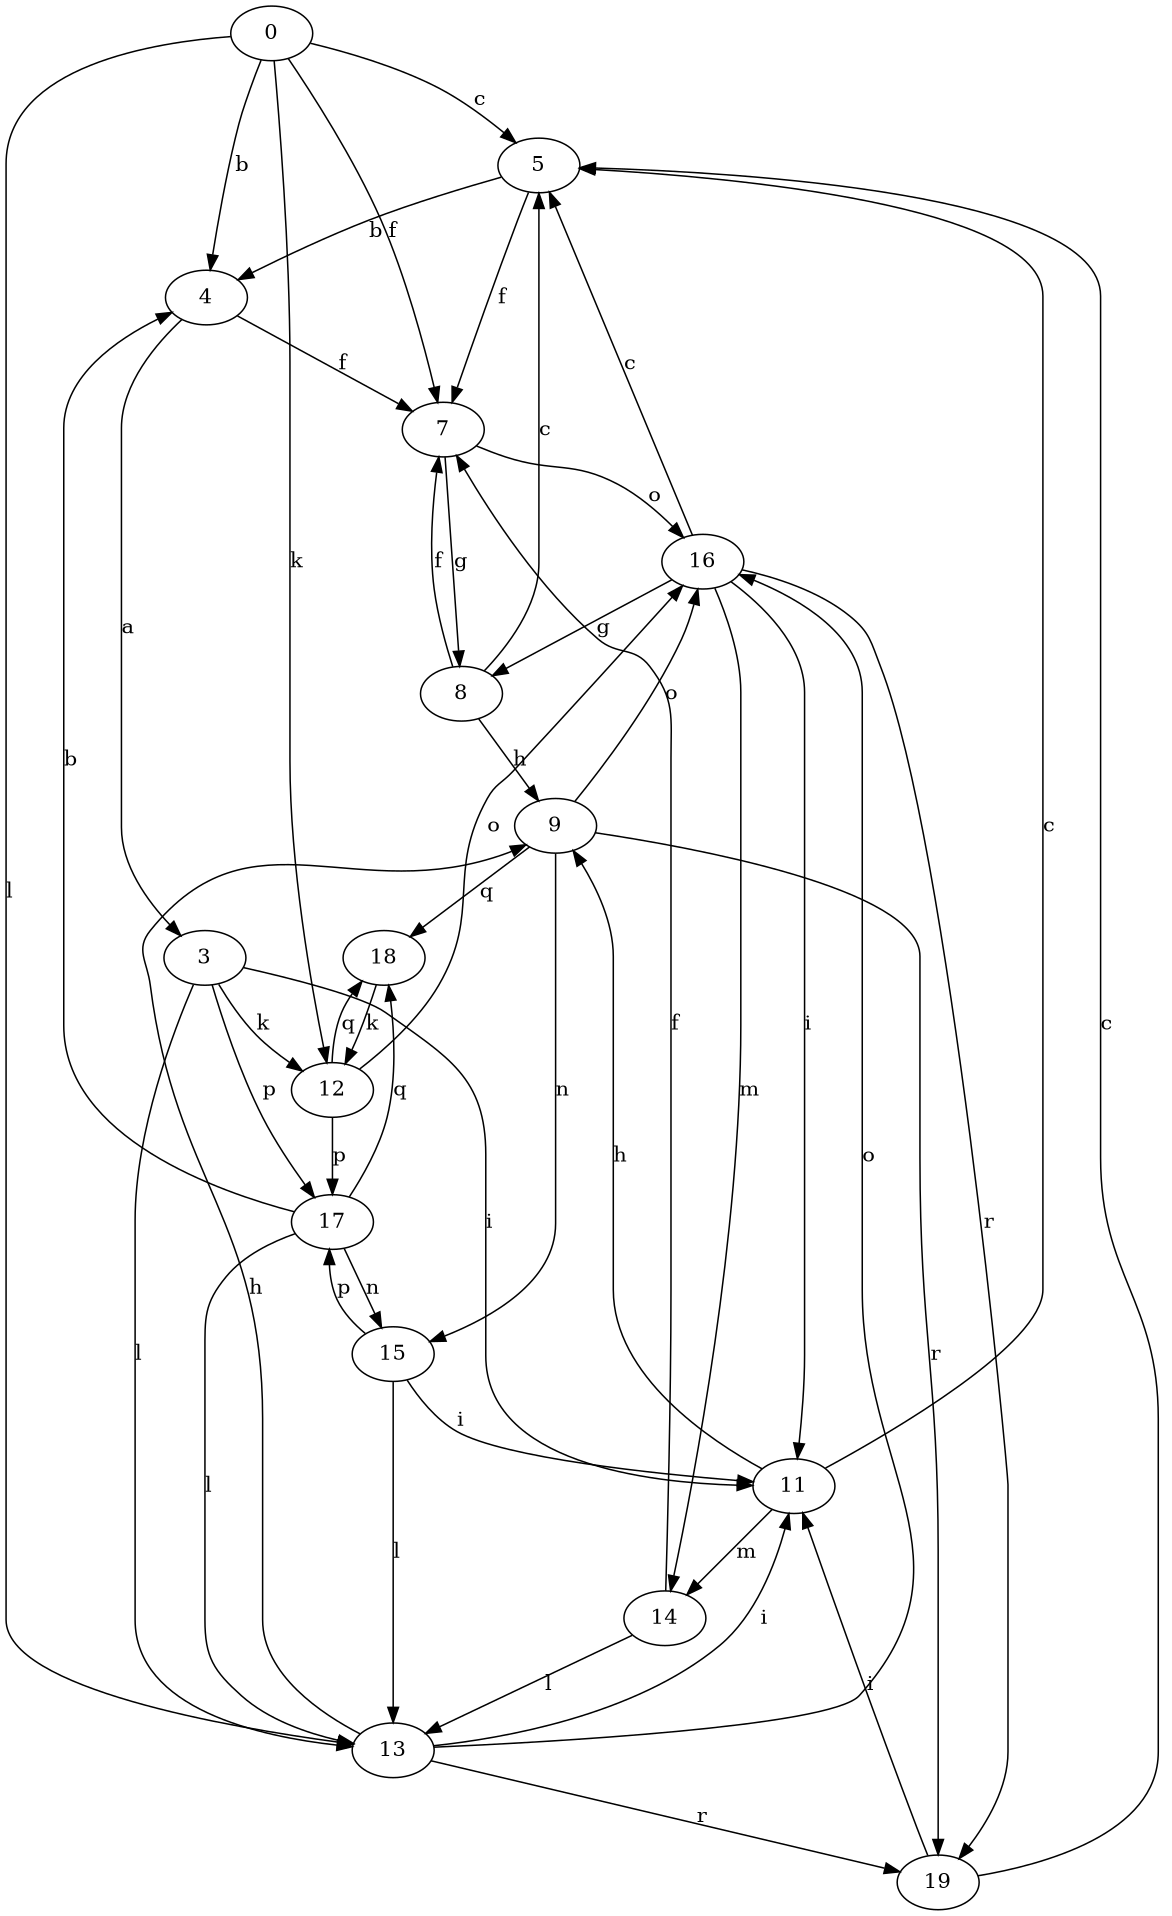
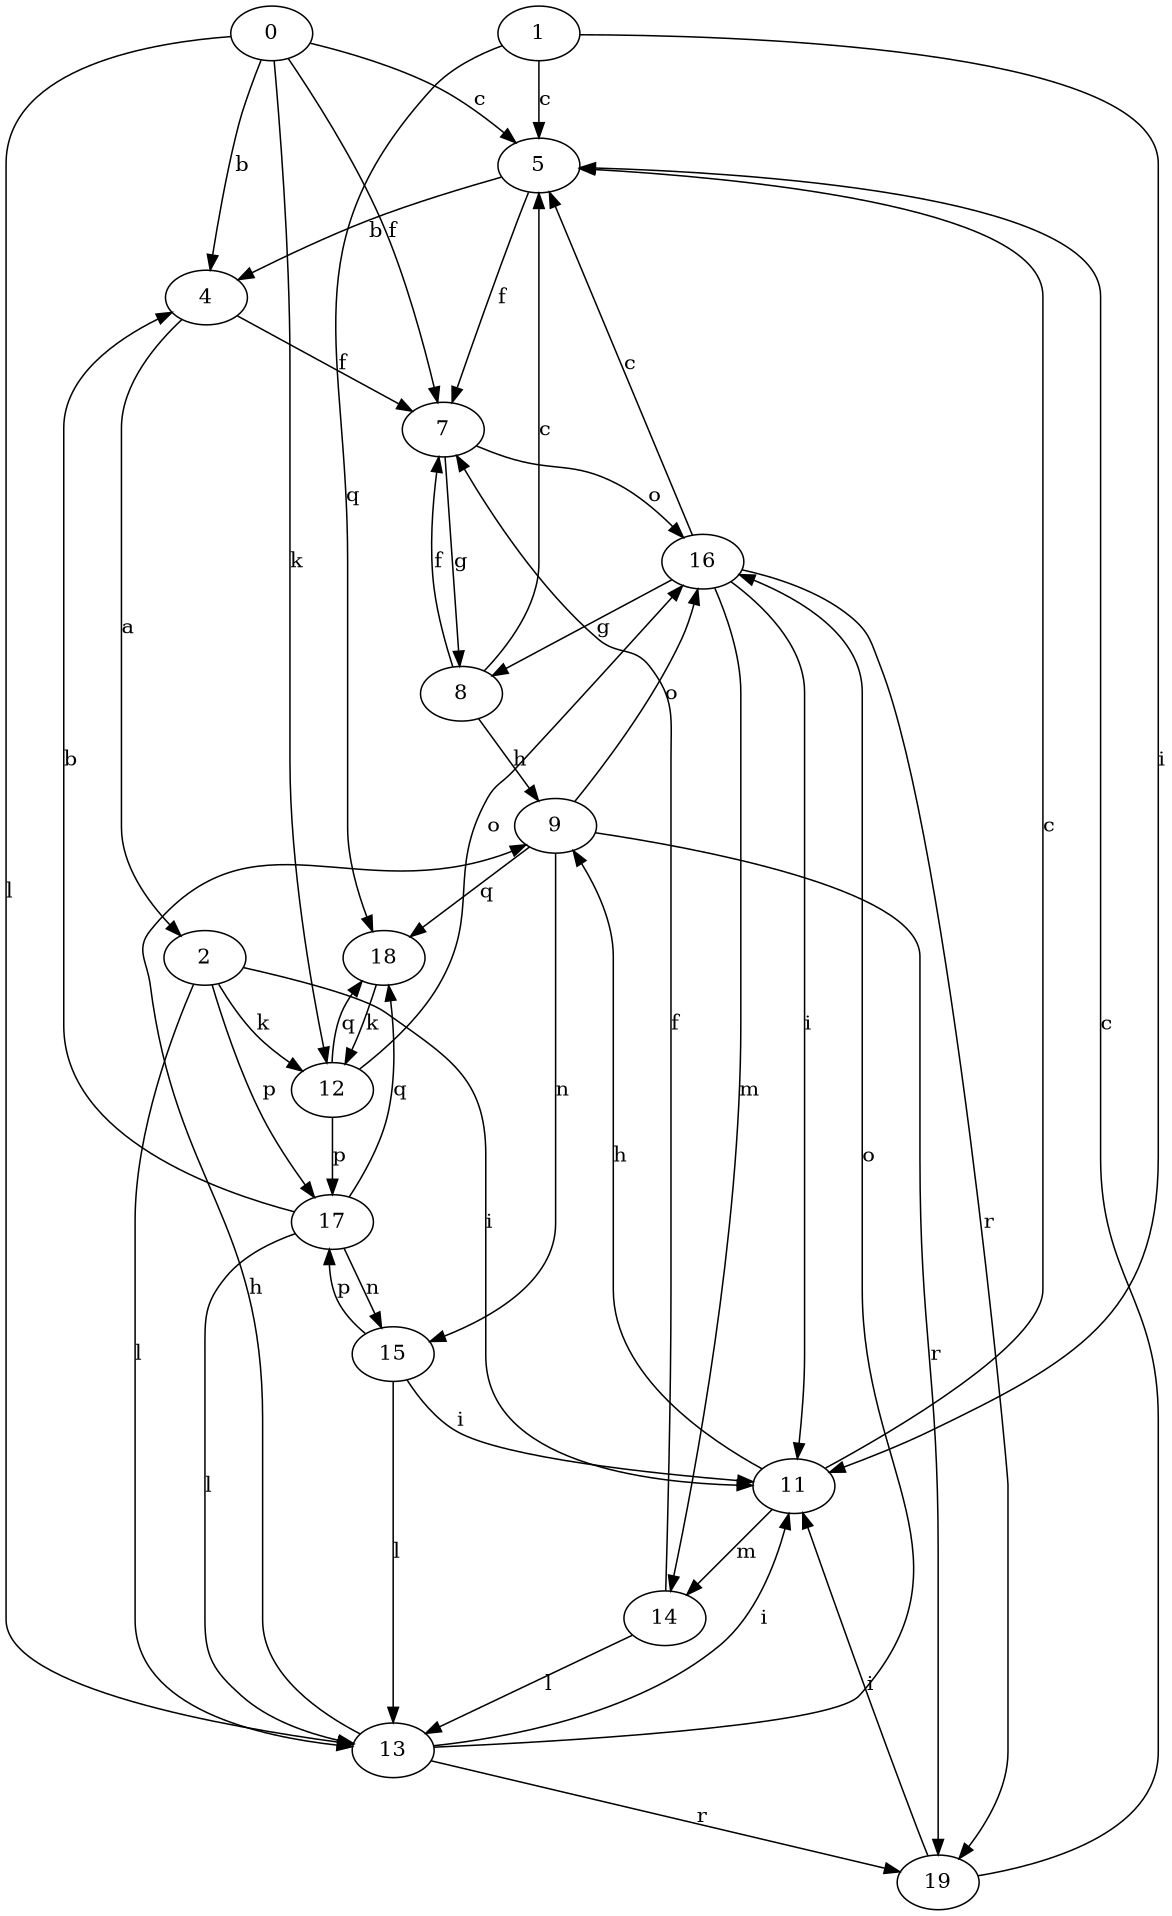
node "1": added
node "3": label "3" -> "2"
